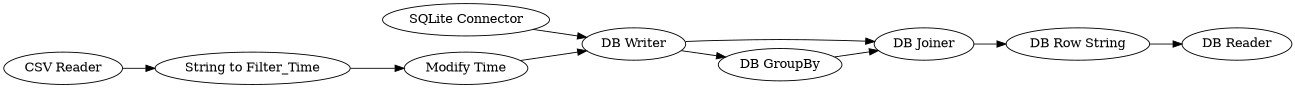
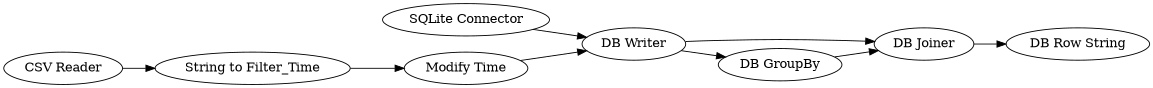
node "DB Reader": removed
